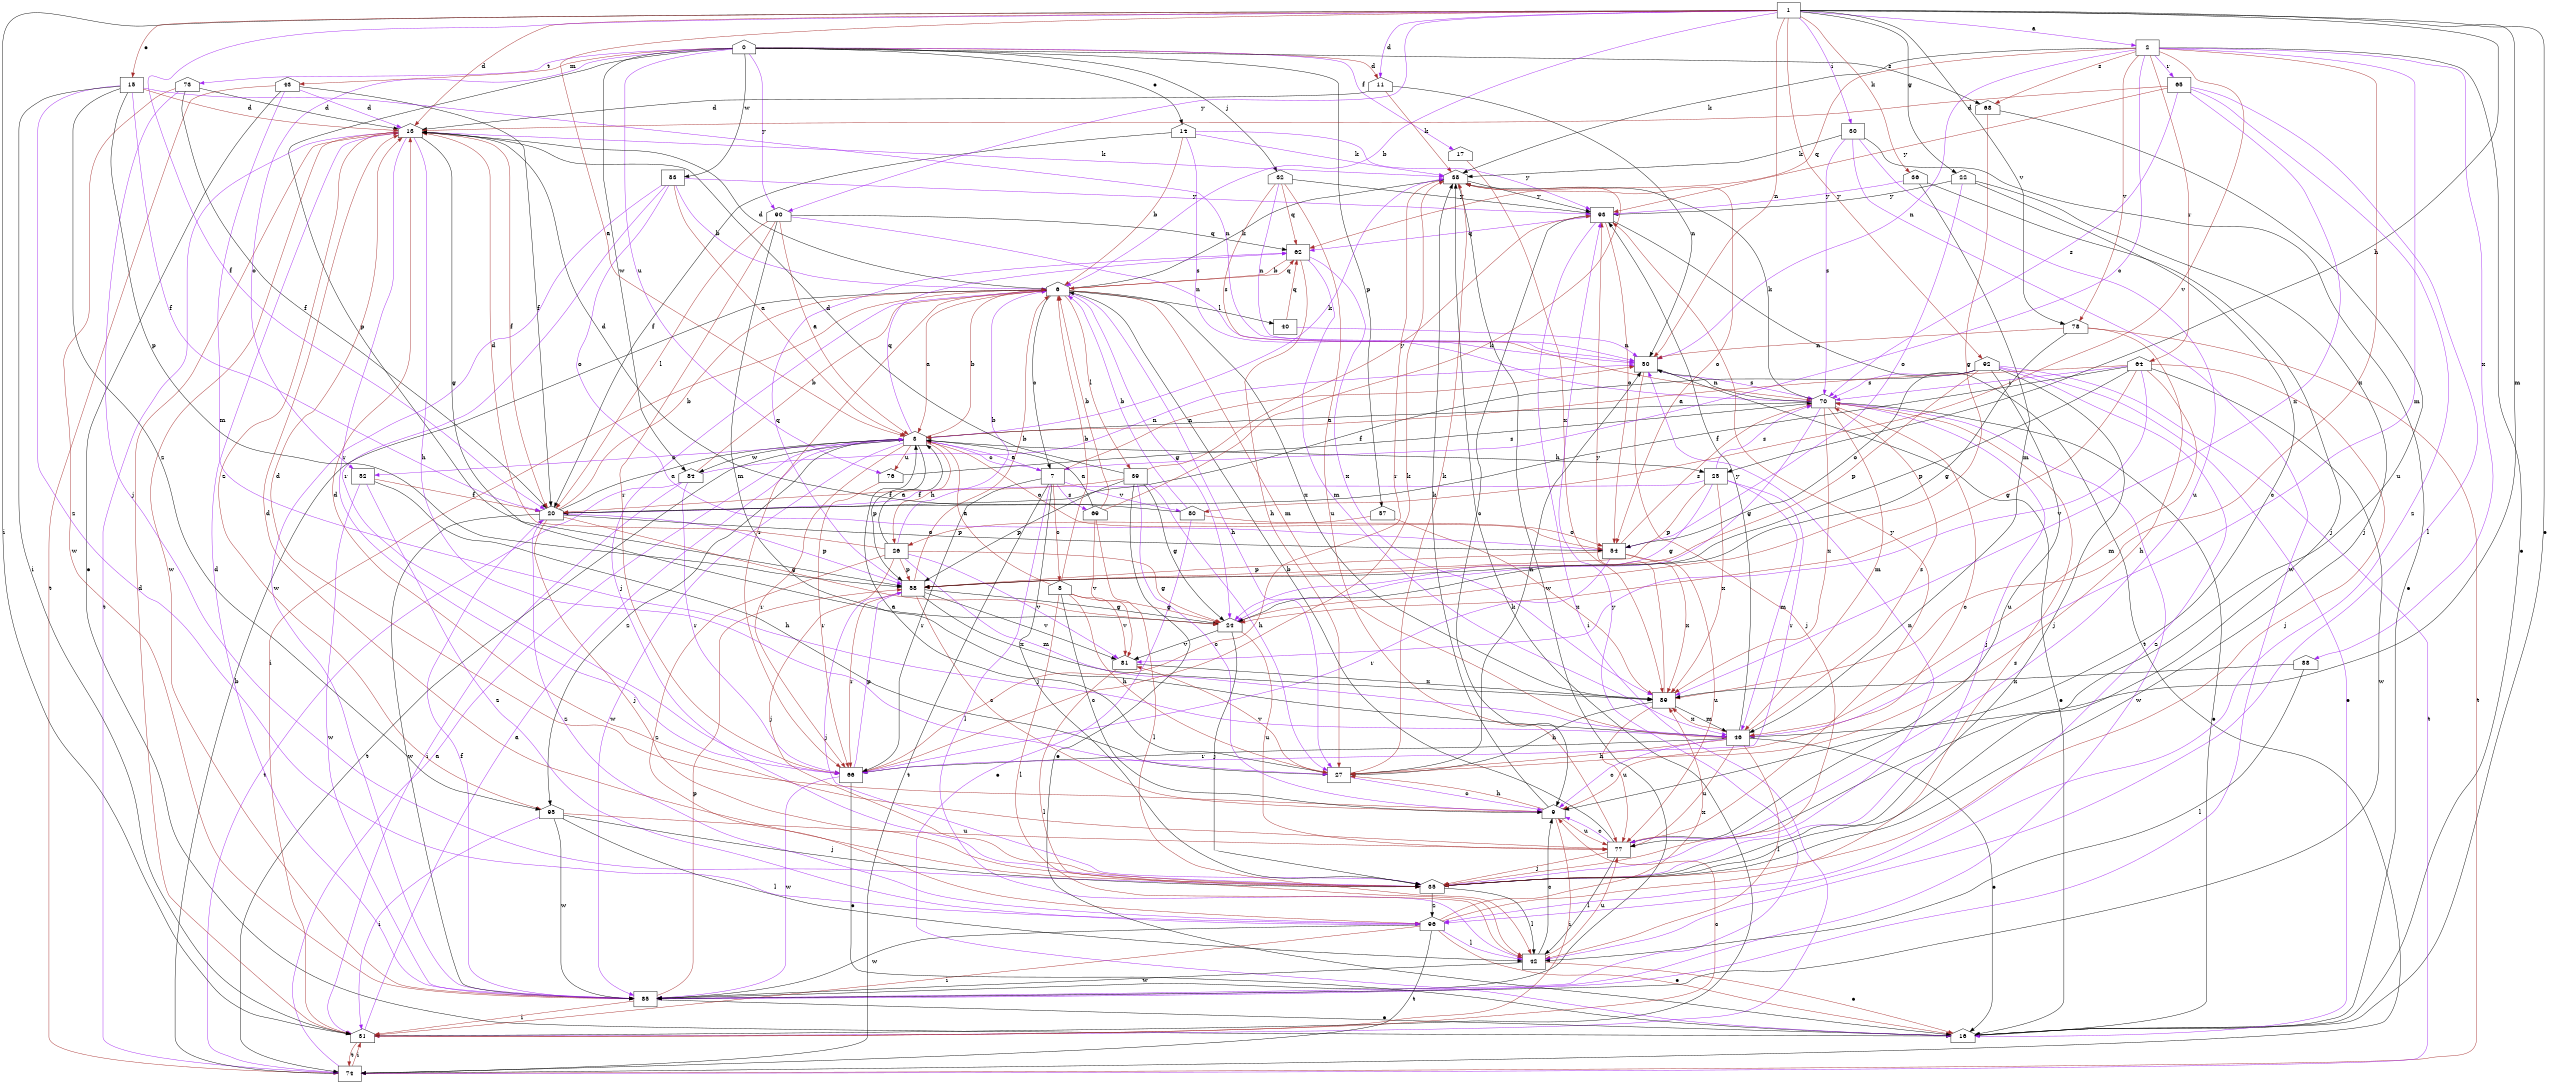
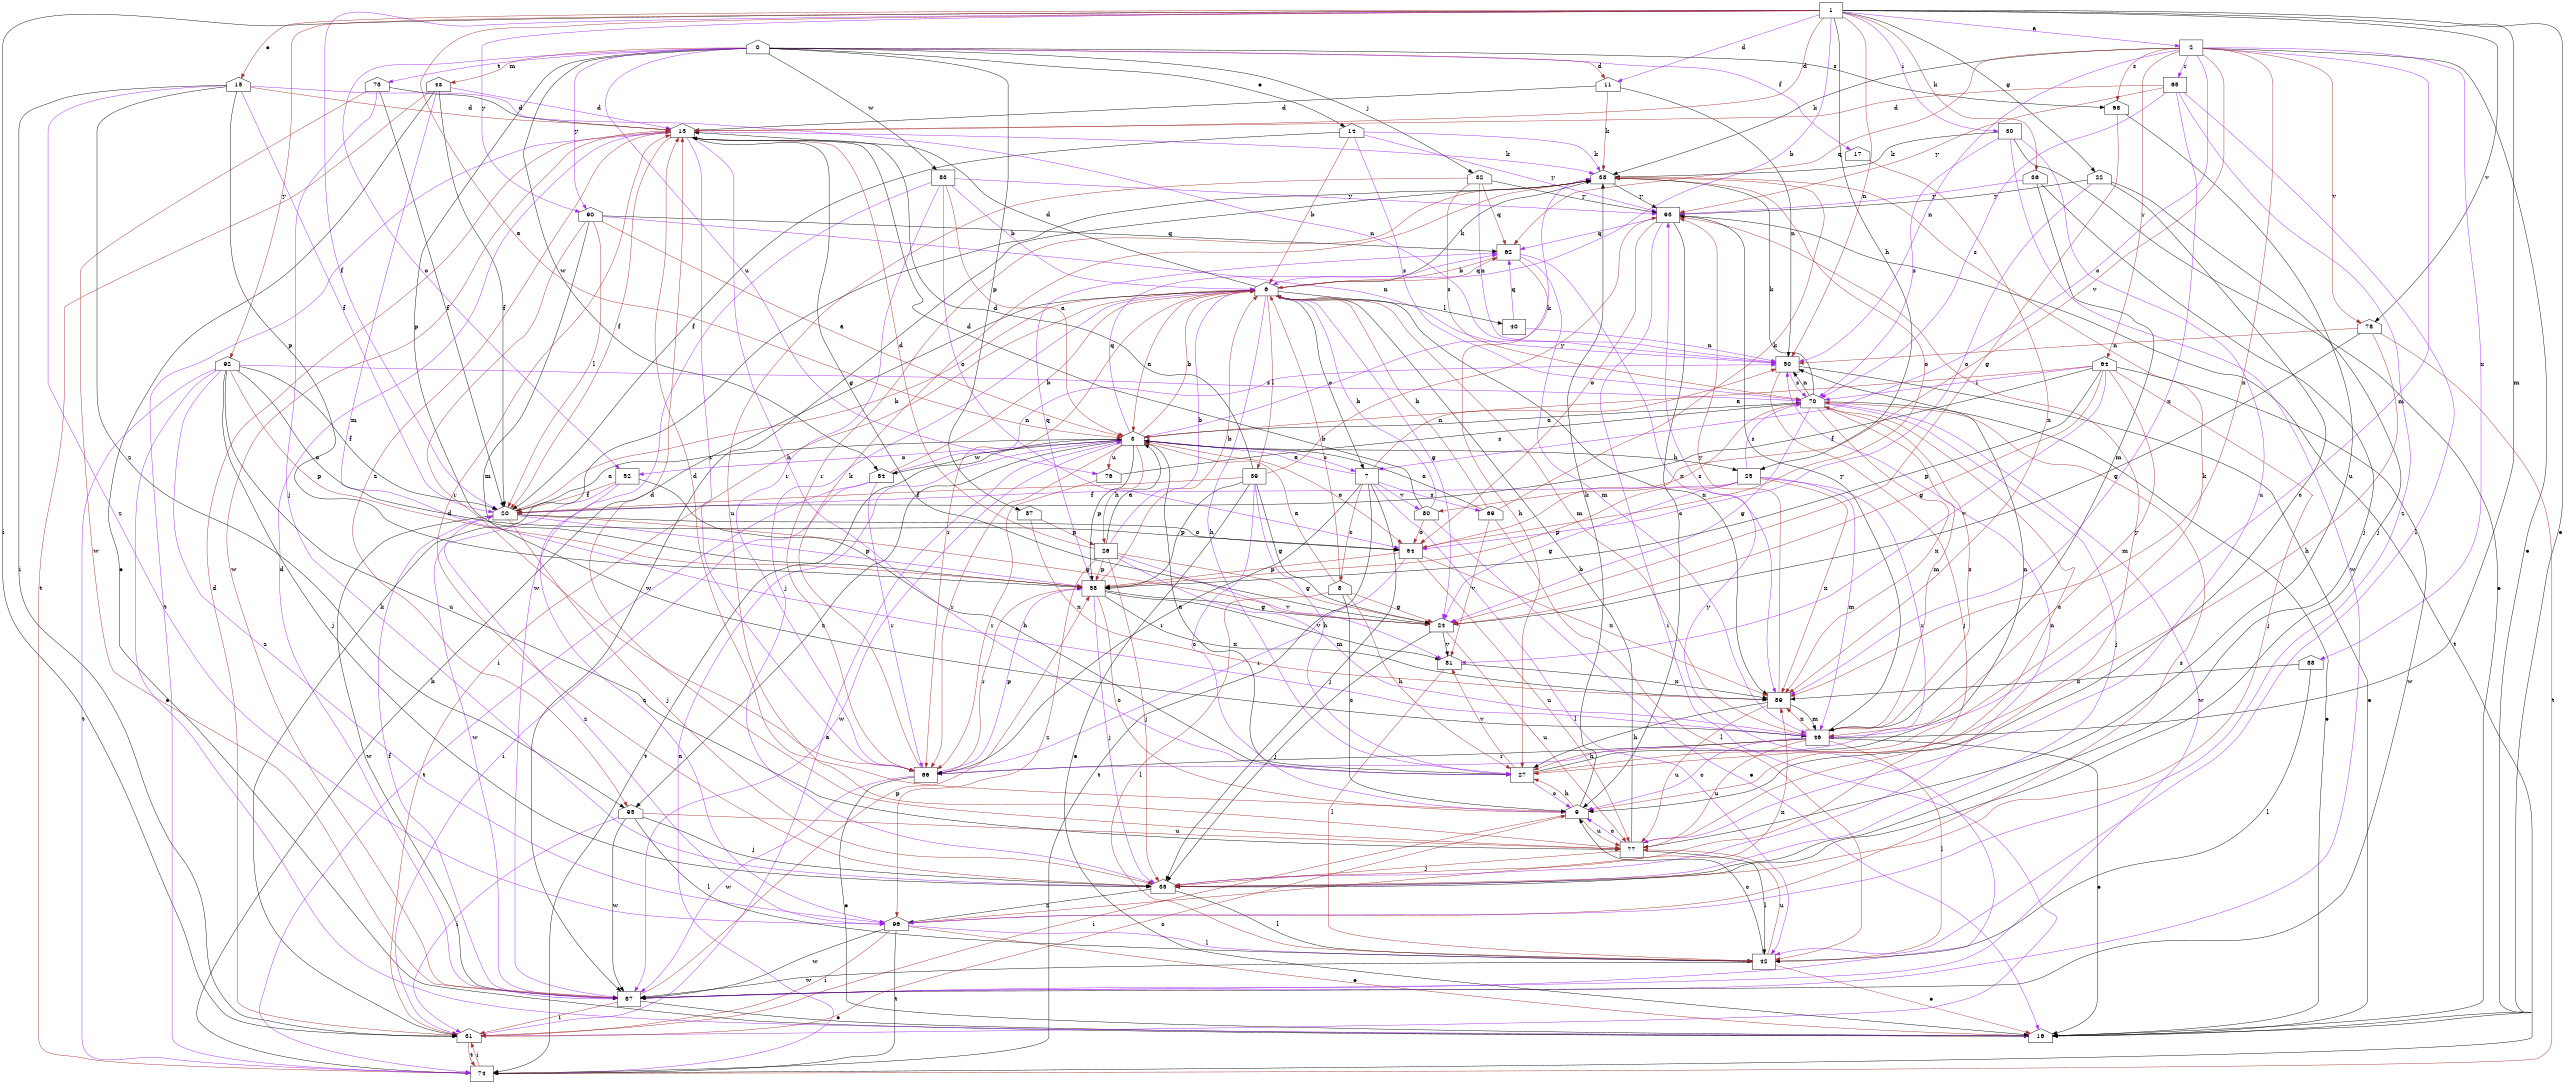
node "15": shape box -> house
edge "40" -> "62": color brown -> purple
edge "8" -> "81": removed, label "v"
node "85": label "85" -> "87"
